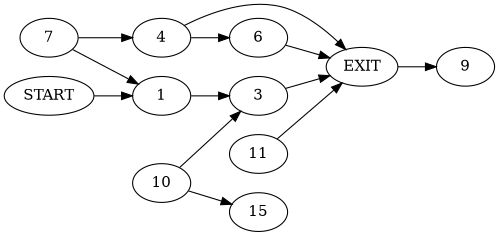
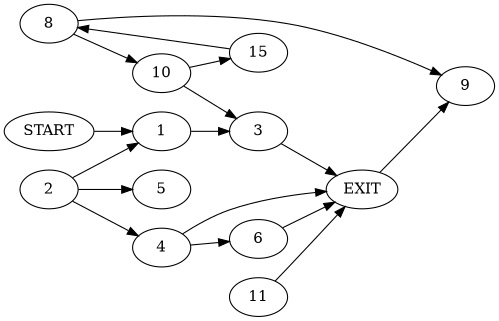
node "8": added
node "7": label "7" -> "2"
node "5": added
